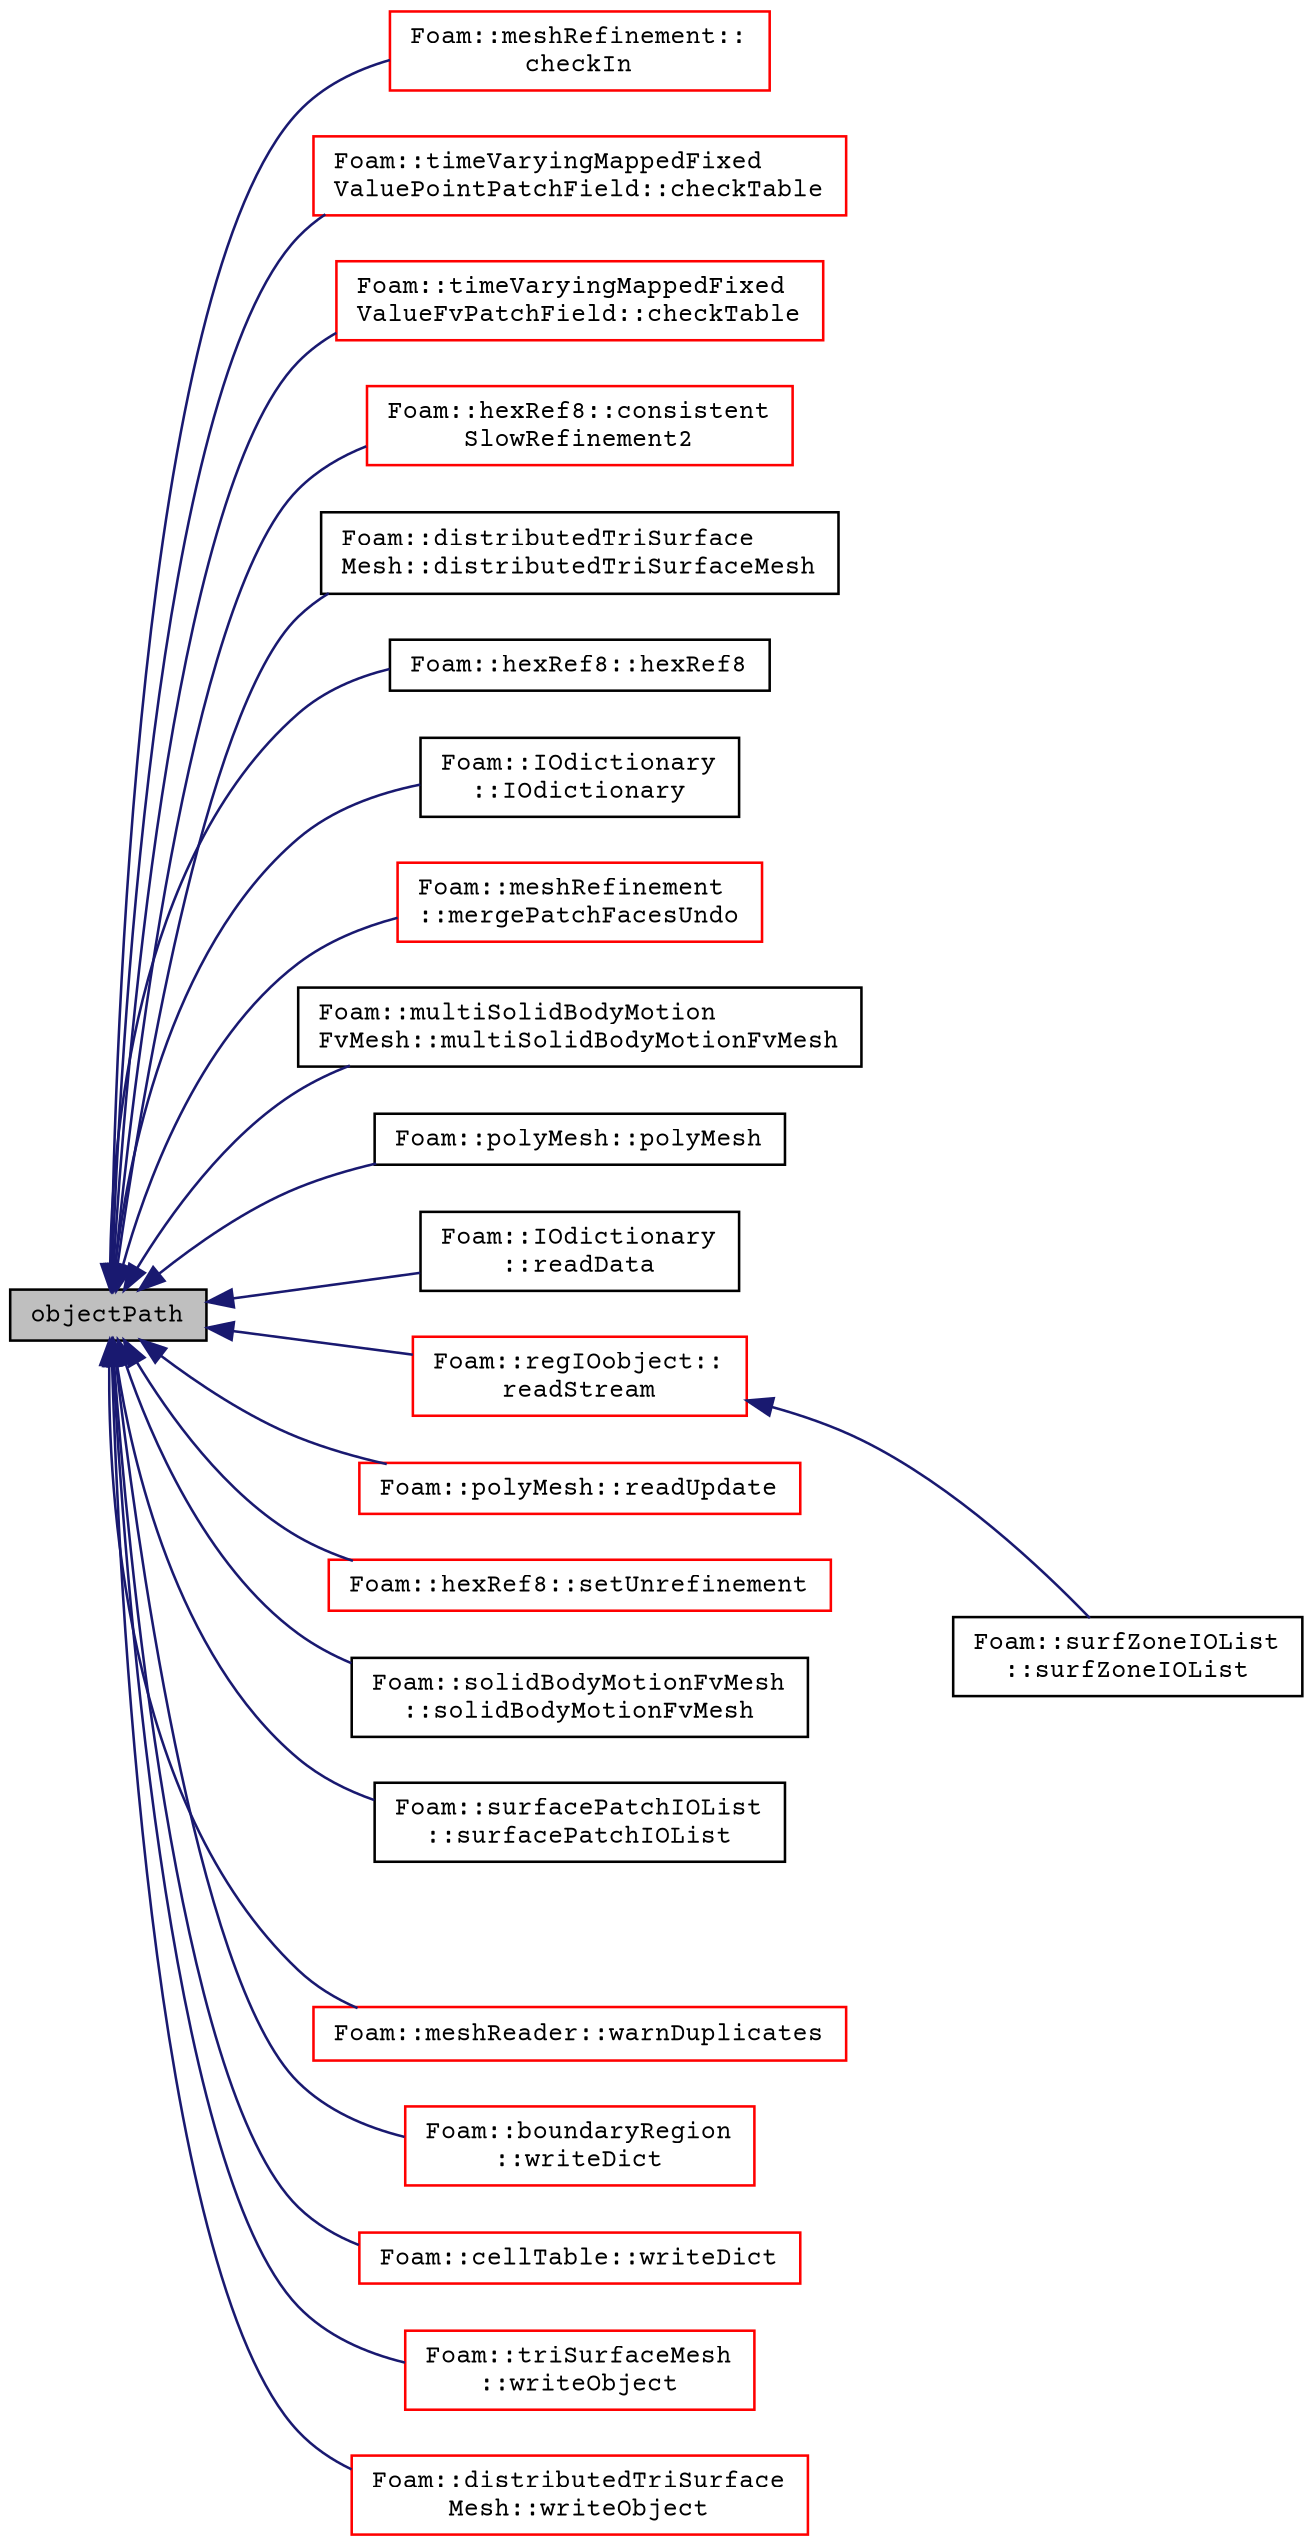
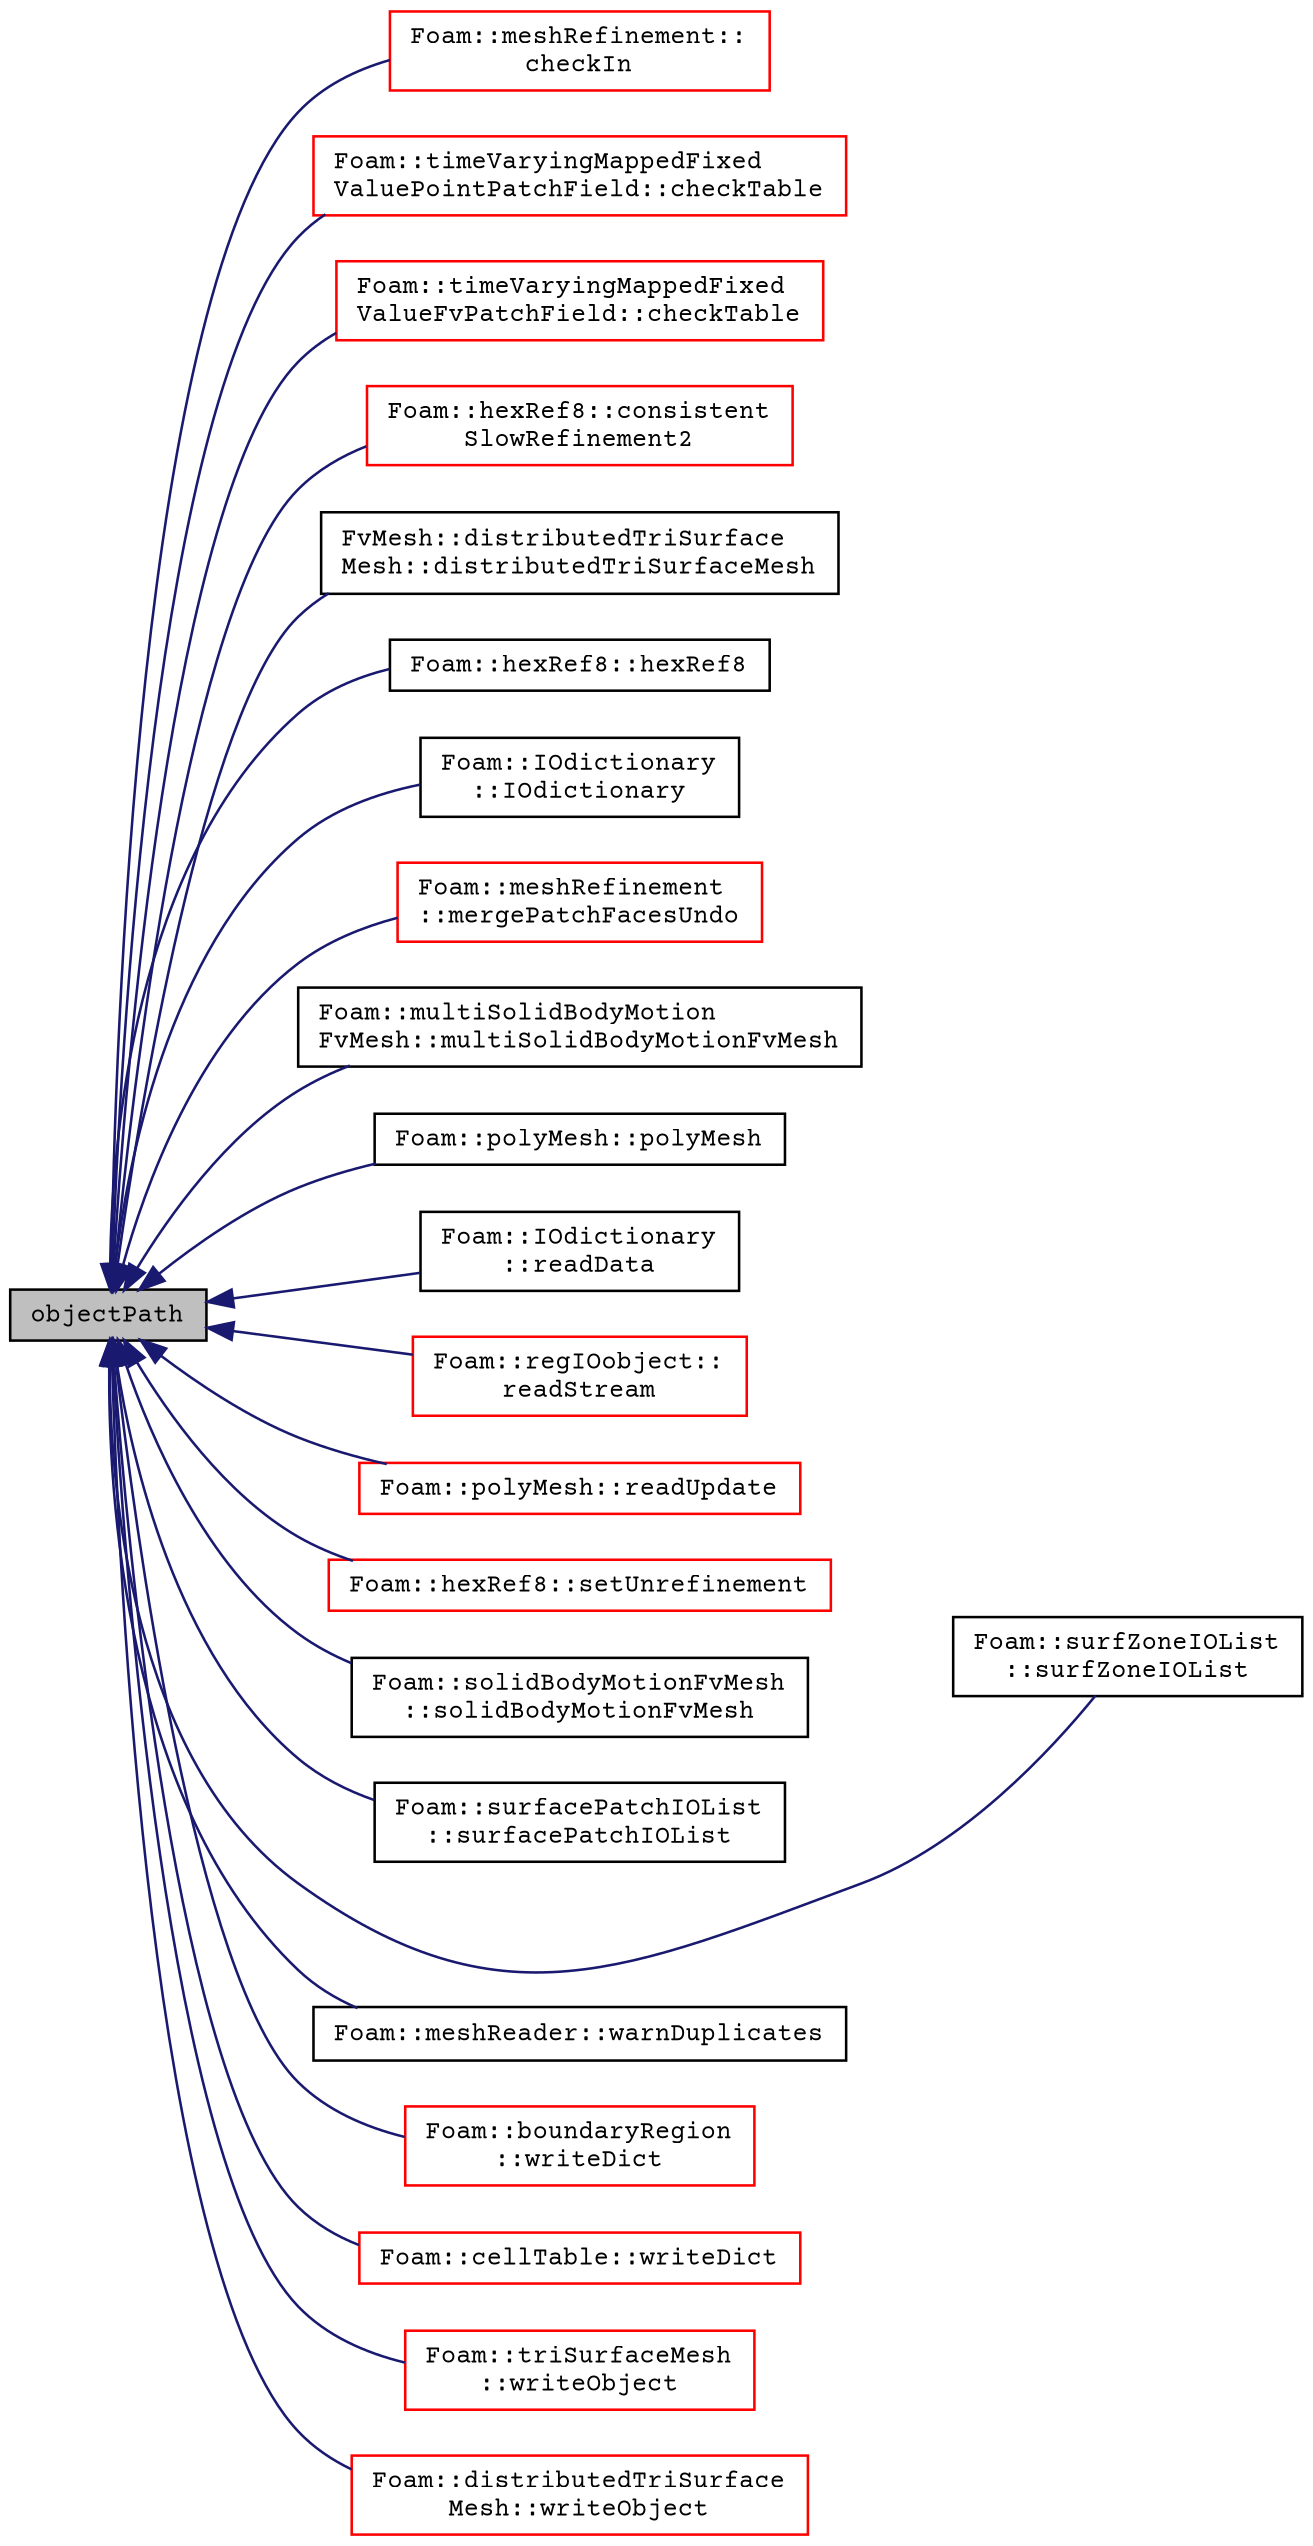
node "Foam::distributedTriSurface Mesh::distributedTriSurfaceMesh": label "Foam::distributedTriSurface Mesh::distributedTriSurfaceMesh" -> "FvMesh::distributedTriSurface Mesh::distributedTriSurfaceMesh"
edge "Foam::surfZoneIOList ::surfZoneIOList" -> "Foam::regIOobject:: readStream": now "Foam::surfZoneIOList ::surfZoneIOList" -> "objectPath"
node "Foam::meshReader::warnDuplicates": color red -> black
